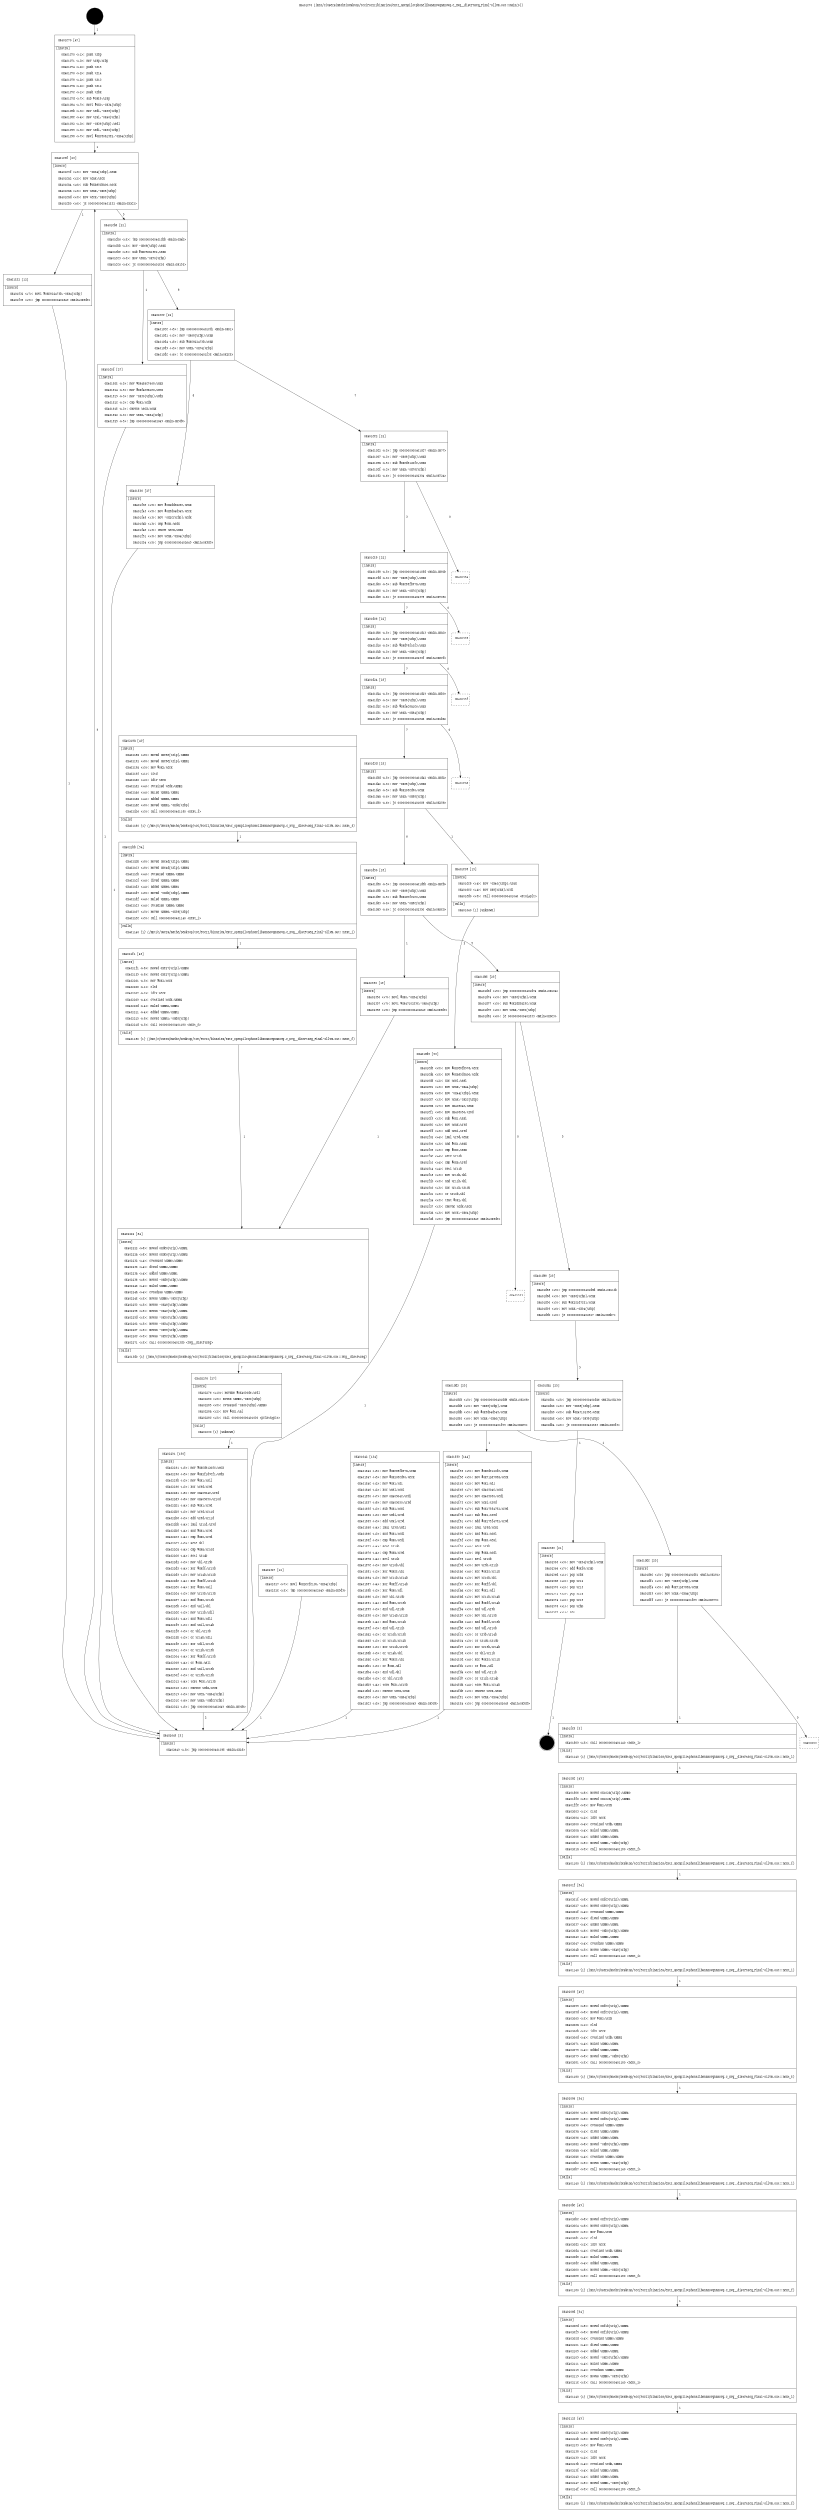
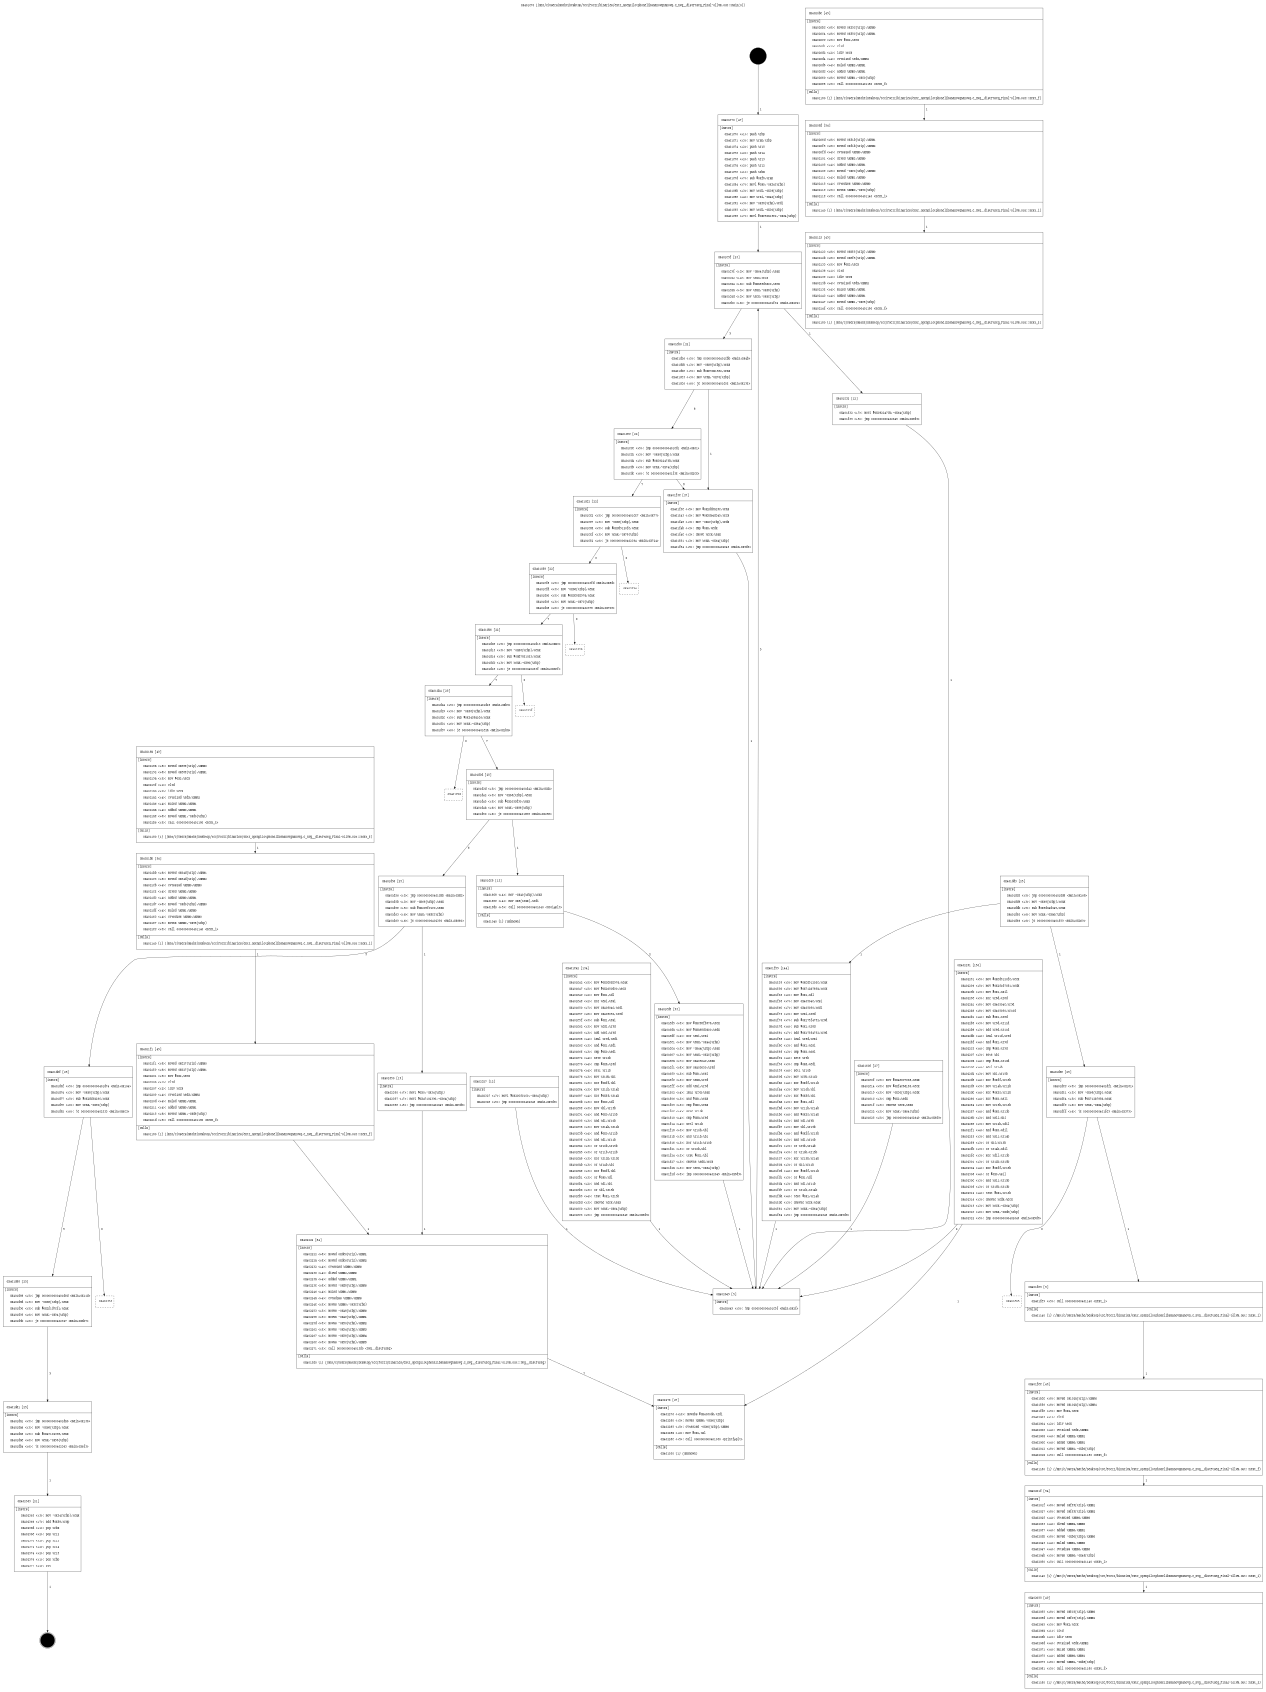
edge "0x401cb6 [22]" -> "0x401e0f [27]": now "0x401cb6 [22]" -> "0x401f3e [27]"
edge "0x402276 [27]" -> "0x402291 [150]": reversed
node "0x402086 [54]": removed
